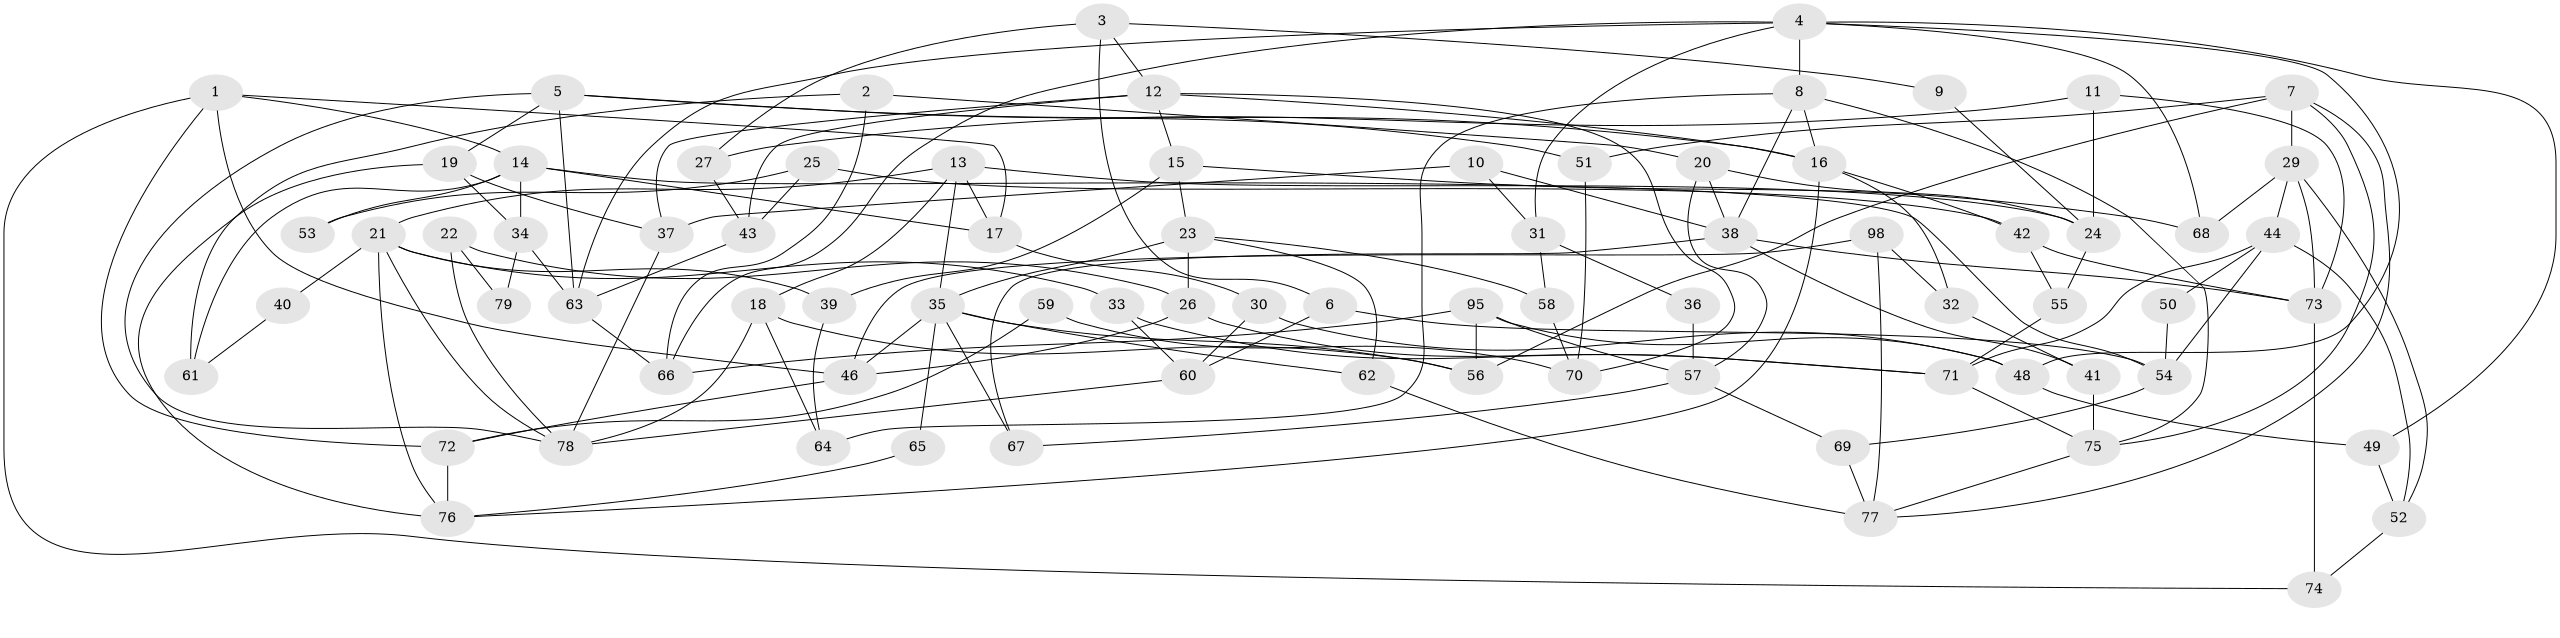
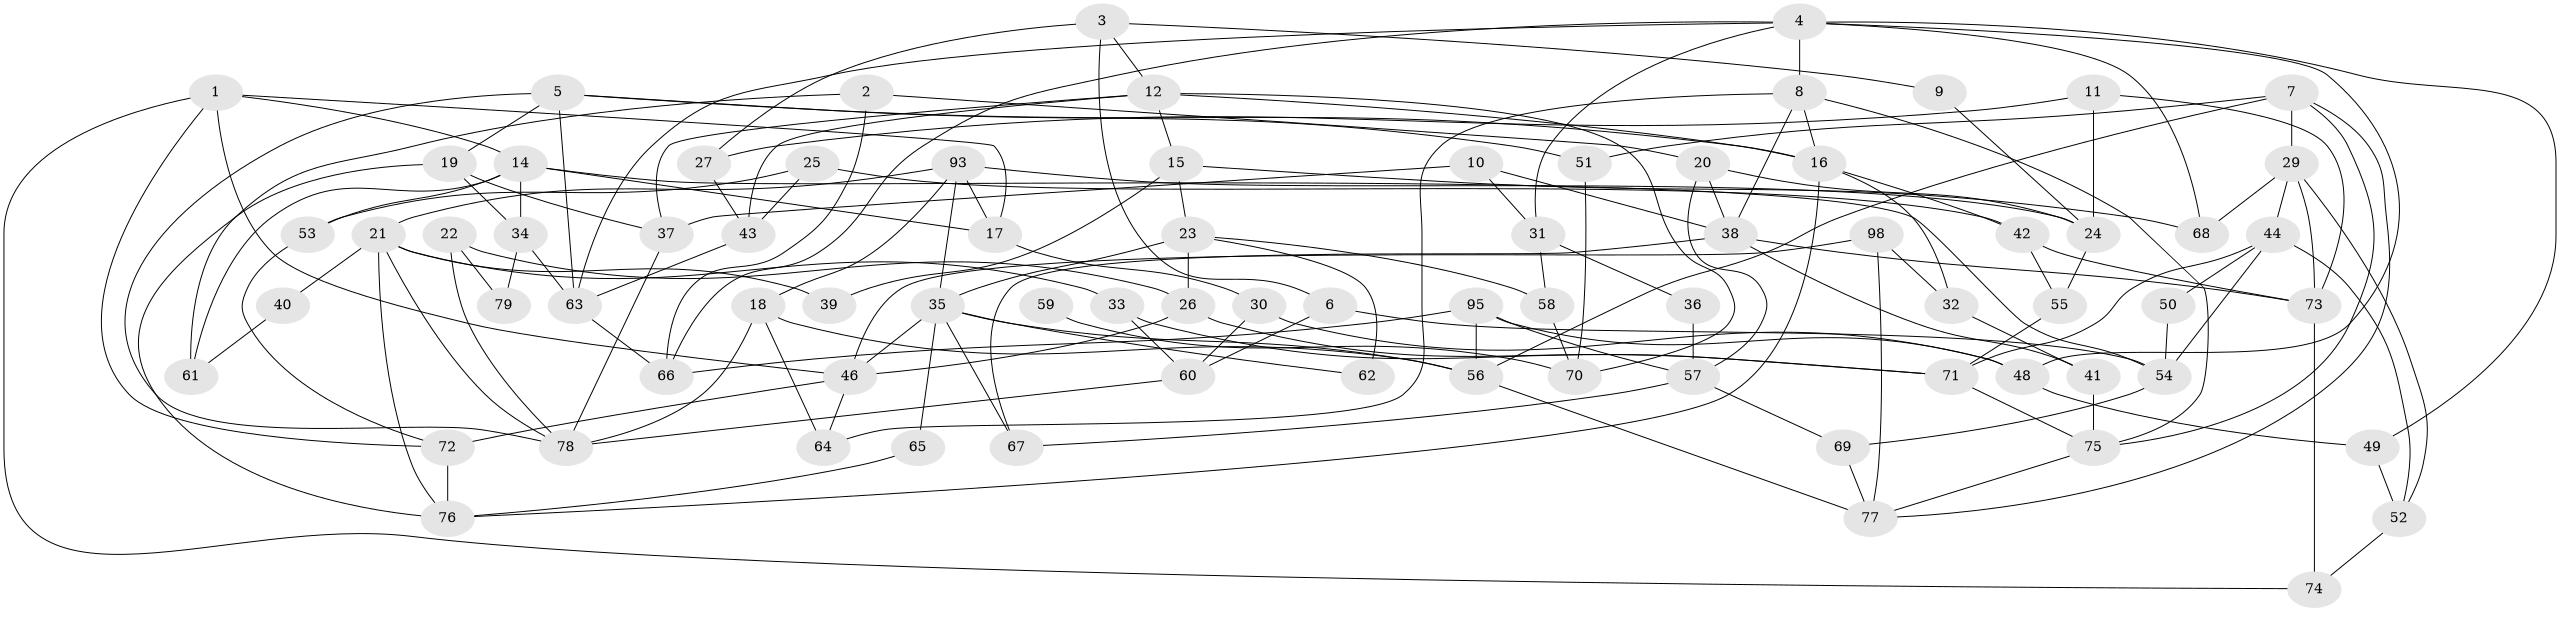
node "13": label "13" -> "93"
edge "39" -- "64": now "46" -- "64"
edge "59" -- "72": now "53" -- "72"
edge "62" -- "77": now "56" -- "77"
